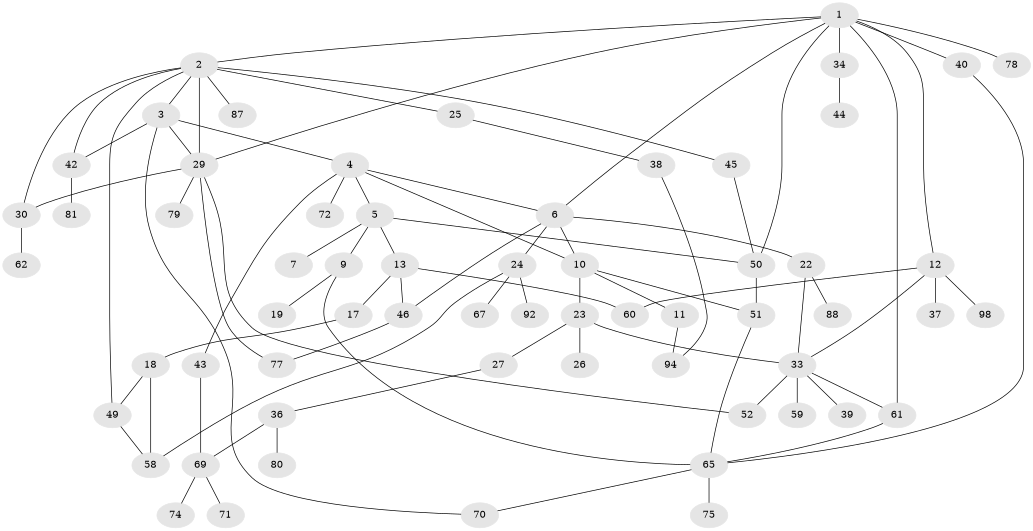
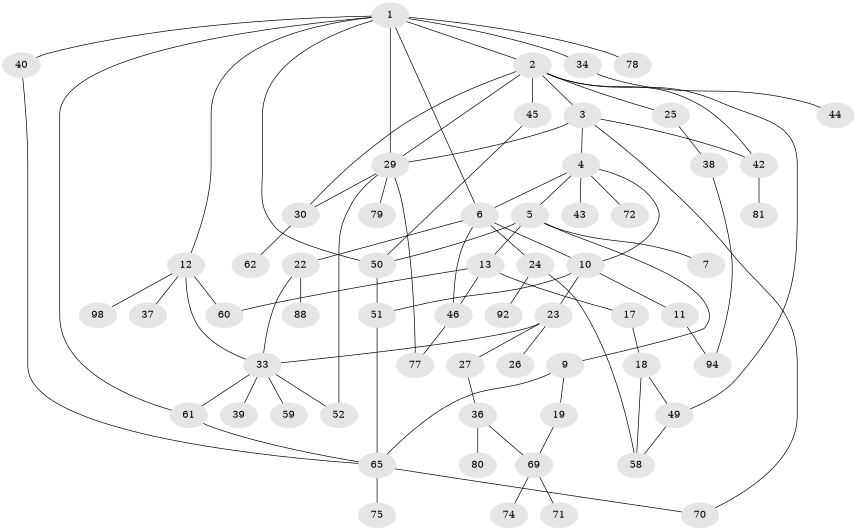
node "87": removed
node "67": removed
edge "43" -- "69": now "19" -- "69"
